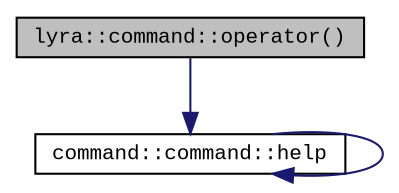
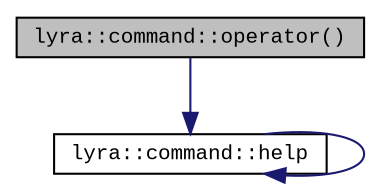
node "command::command::help": label "command::command::help" -> "lyra::command::help"
